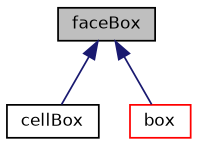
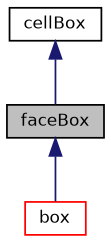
edge "cellBox" -> "faceBox": reversed
